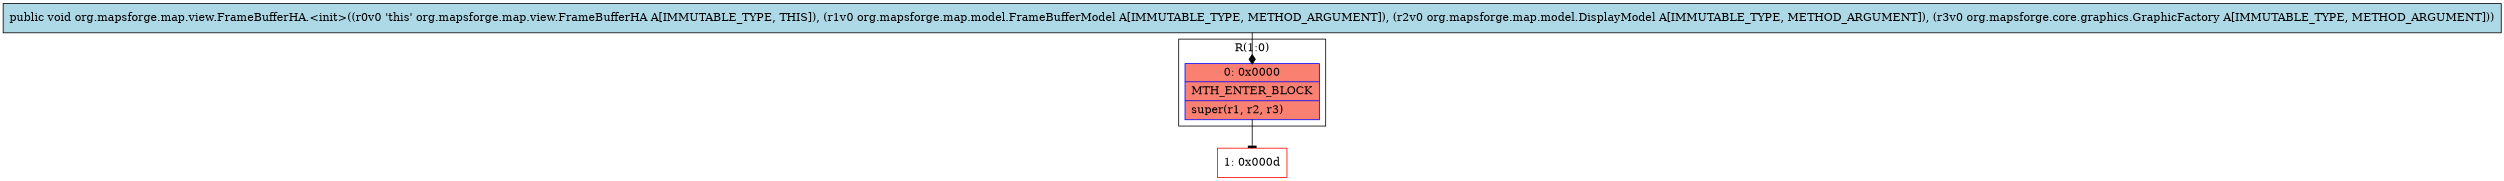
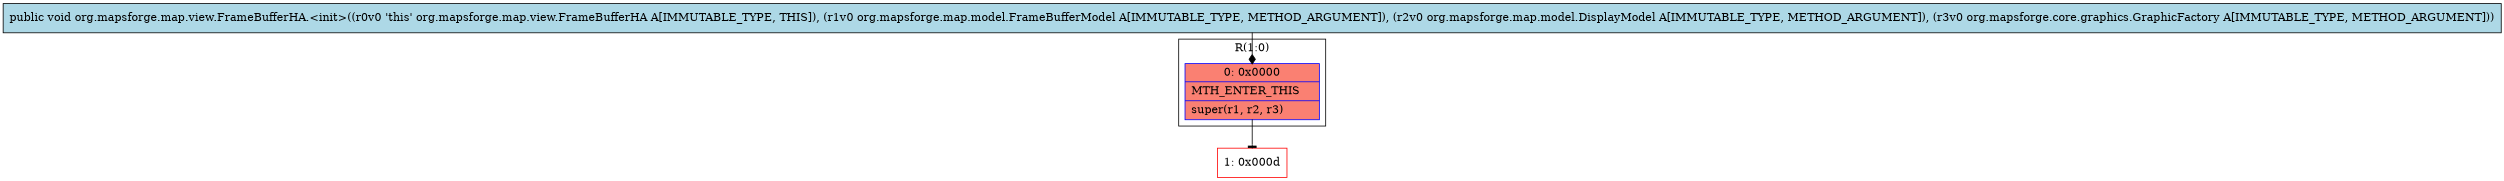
node "0: 0x0000": text "MTH_ENTER_BLOCK" -> "MTH_ENTER_THIS"
